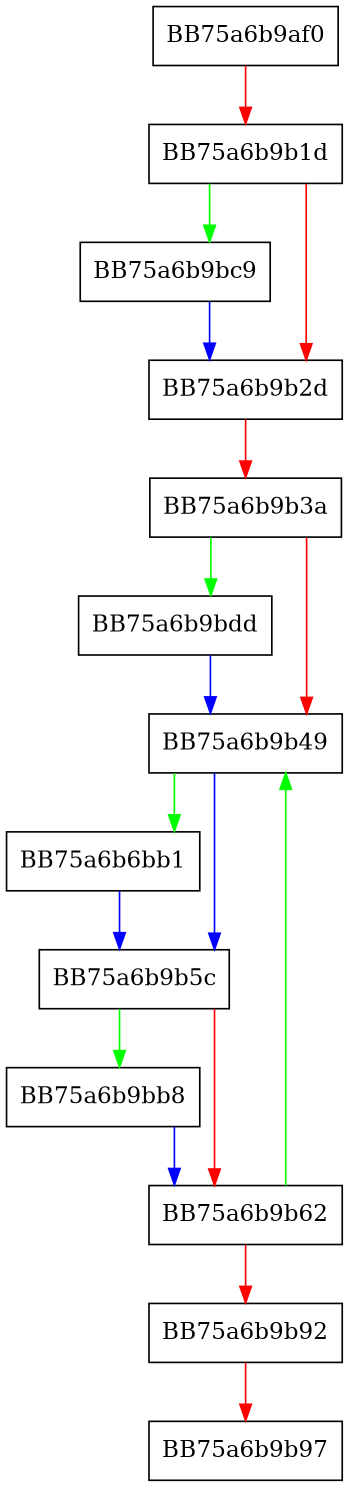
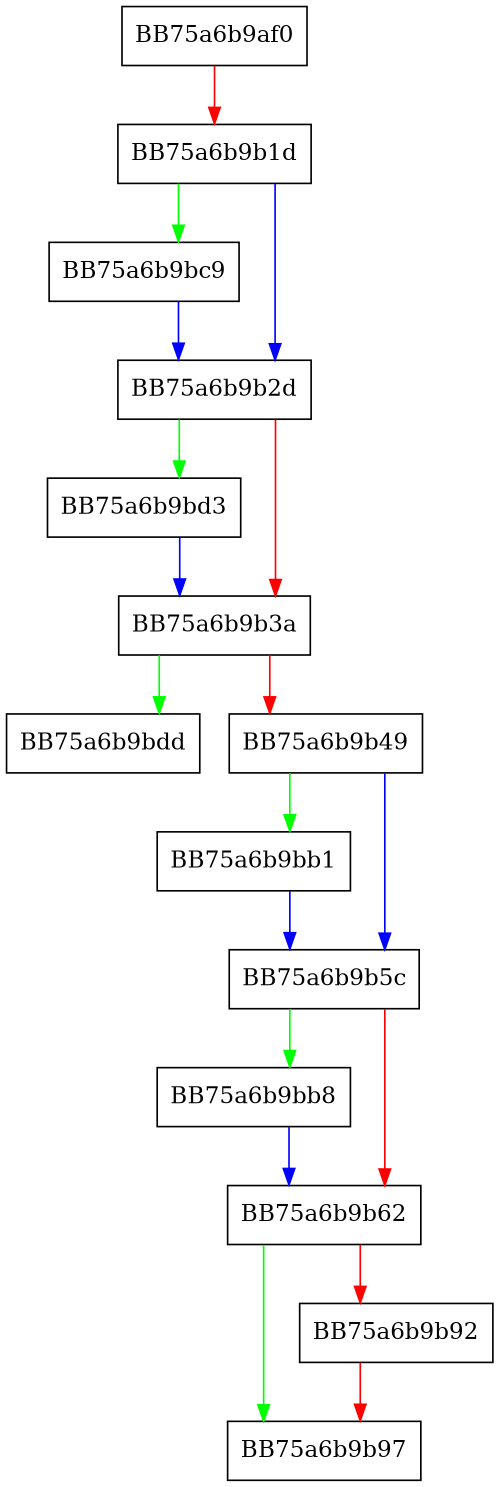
edge "BB75a6b9b1d" -> "BB75a6b9b2d": color red -> blue
node "BB75a6b9bd3": added
edge "BB75a6b9bdd" -> "BB75a6b9b49": removed
node "BB75a6b6bb1": label "BB75a6b6bb1" -> "BB75a6b9bb1"
edge "BB75a6b9b62" -> "BB75a6b9b49": now "BB75a6b9b62" -> "BB75a6b9b97"
